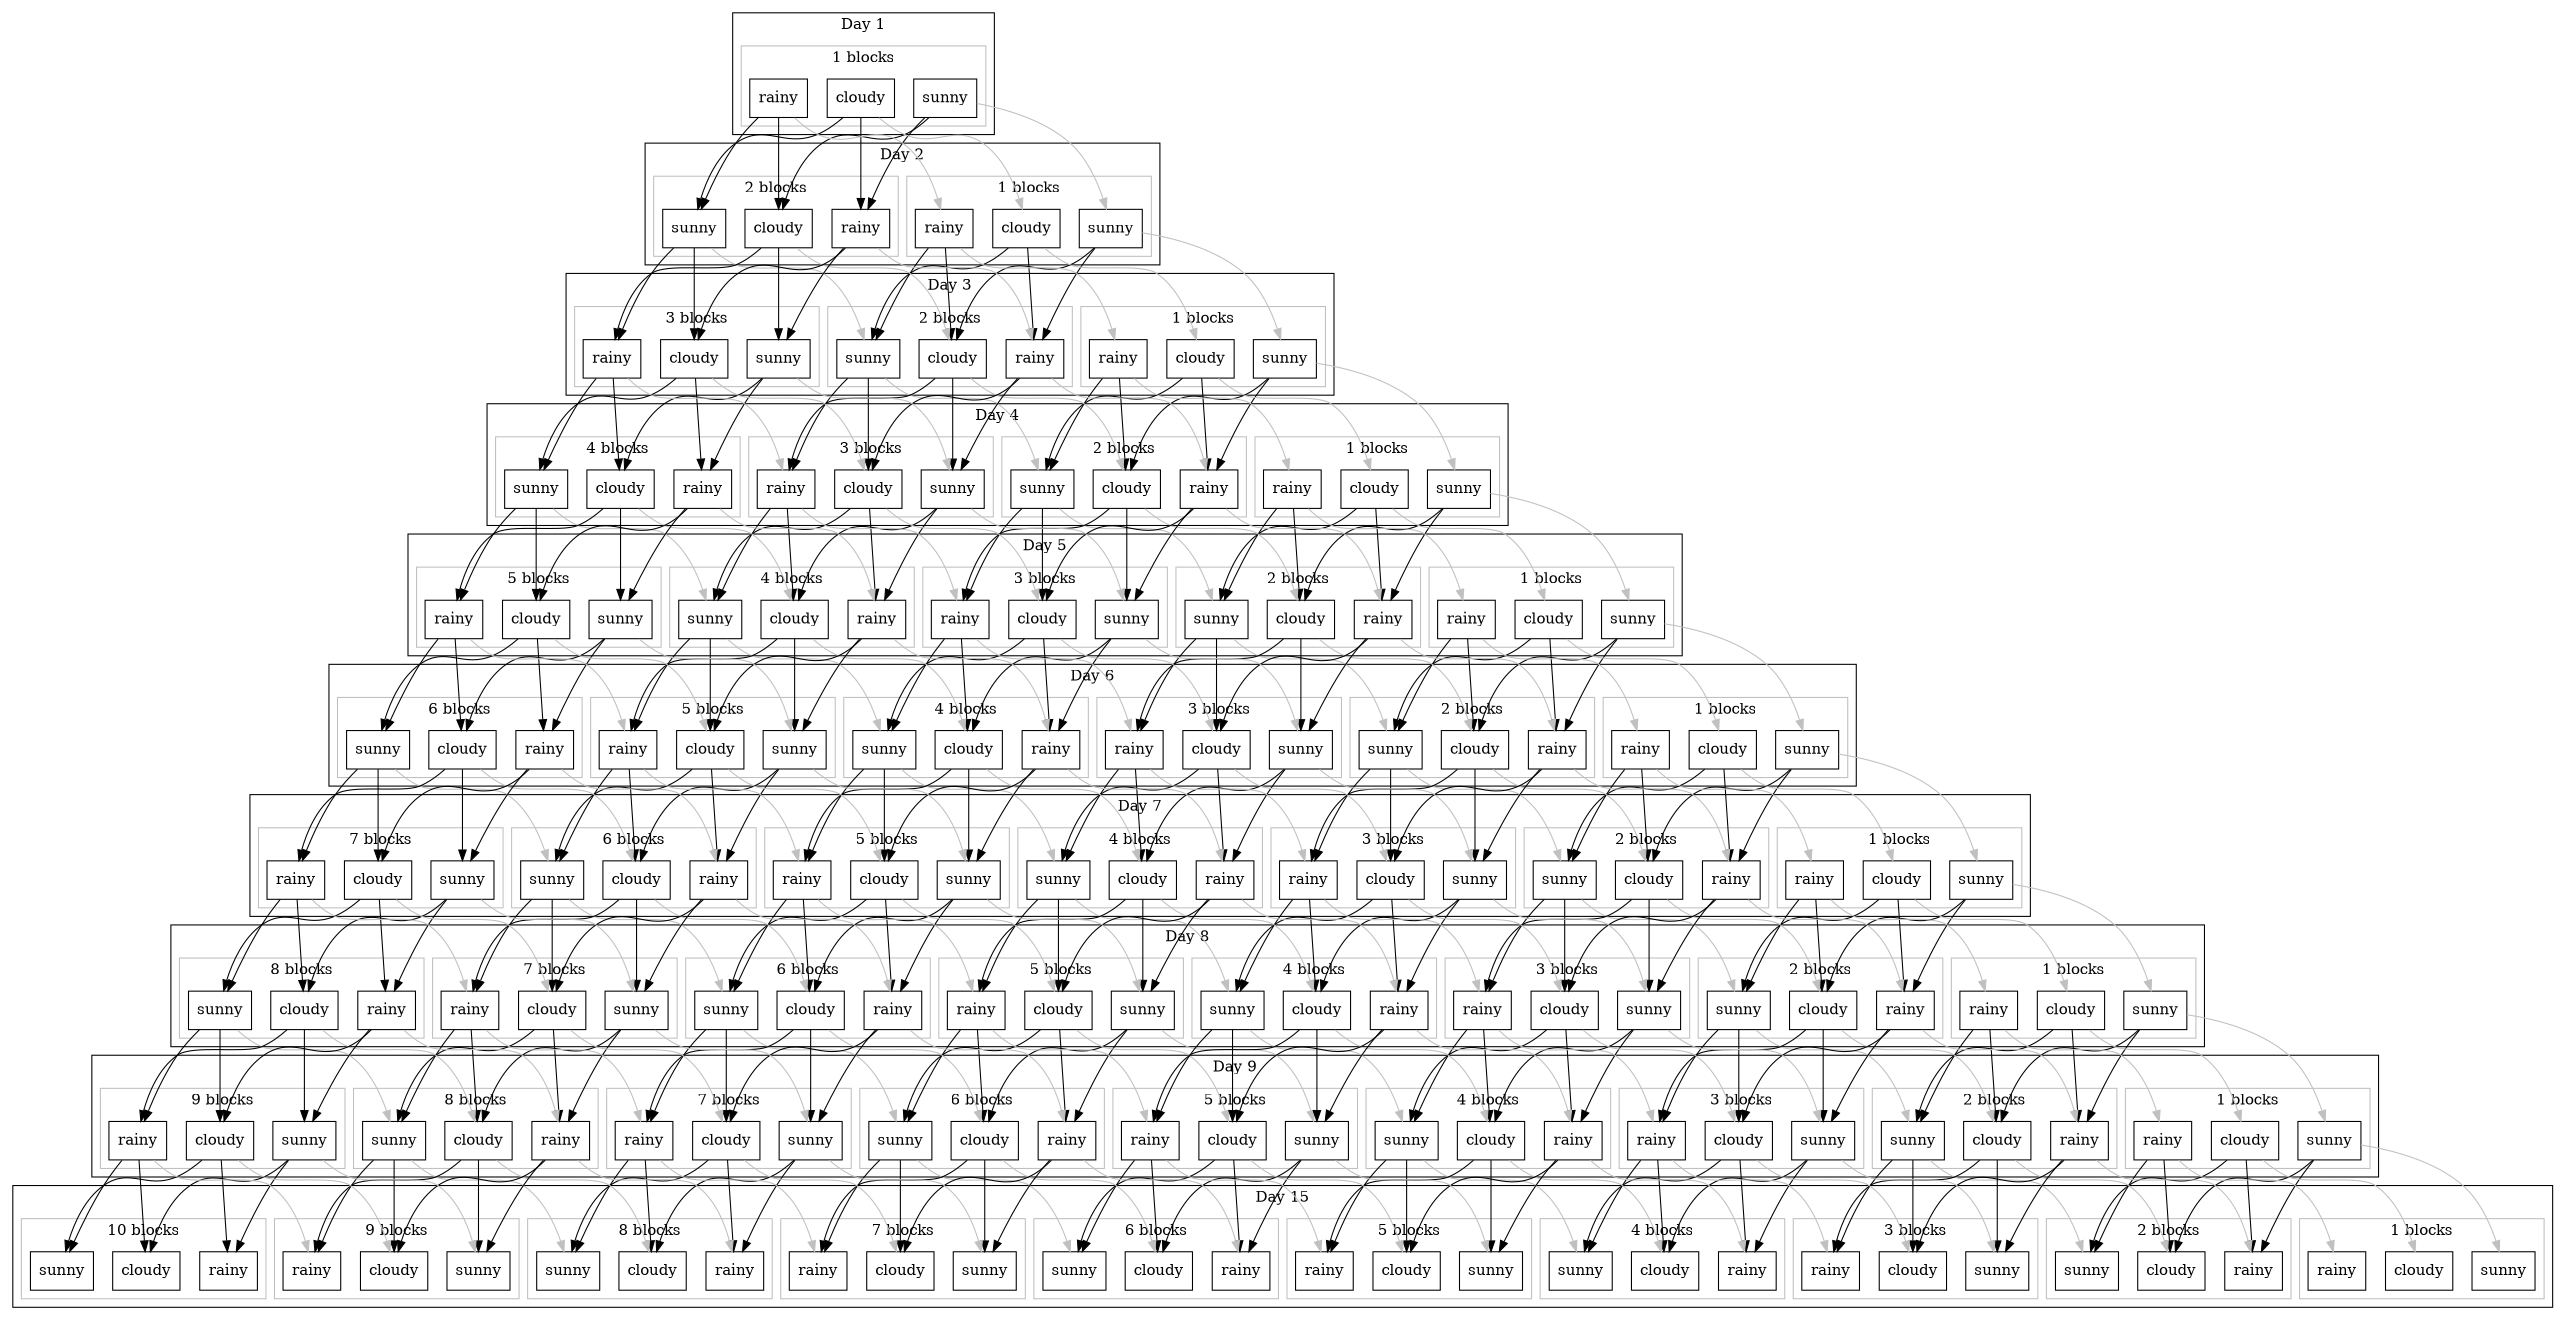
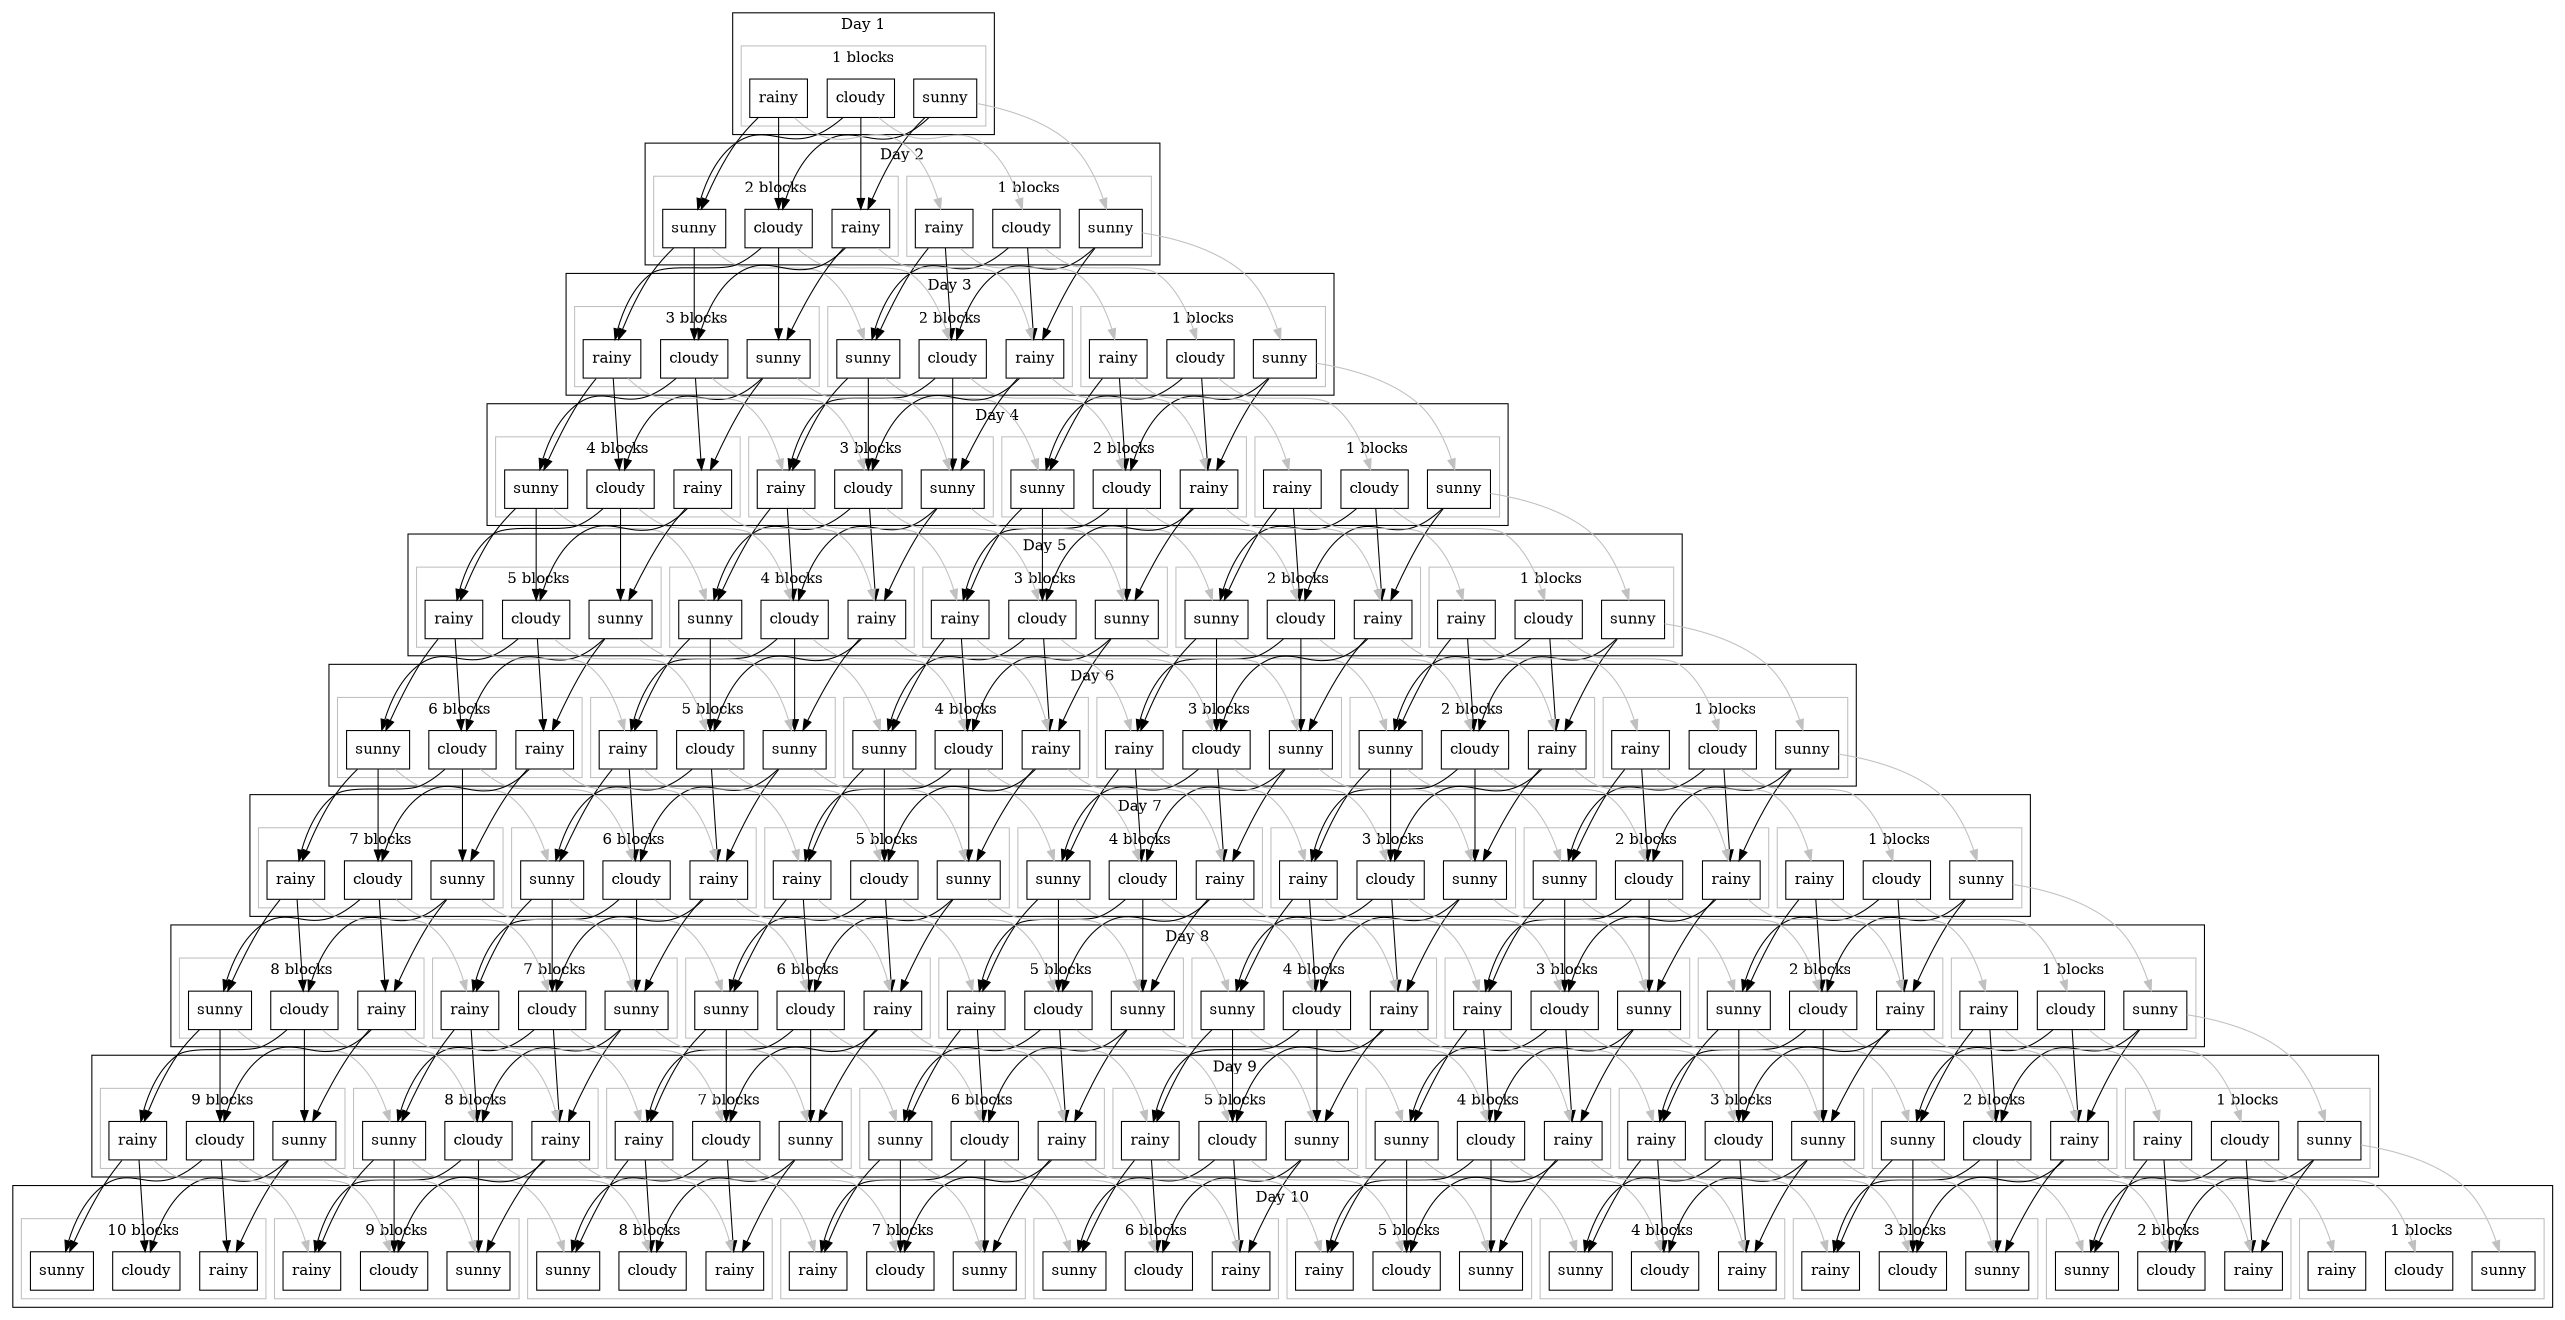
cluster "Day 15": label "Day 15" -> "Day 10"
